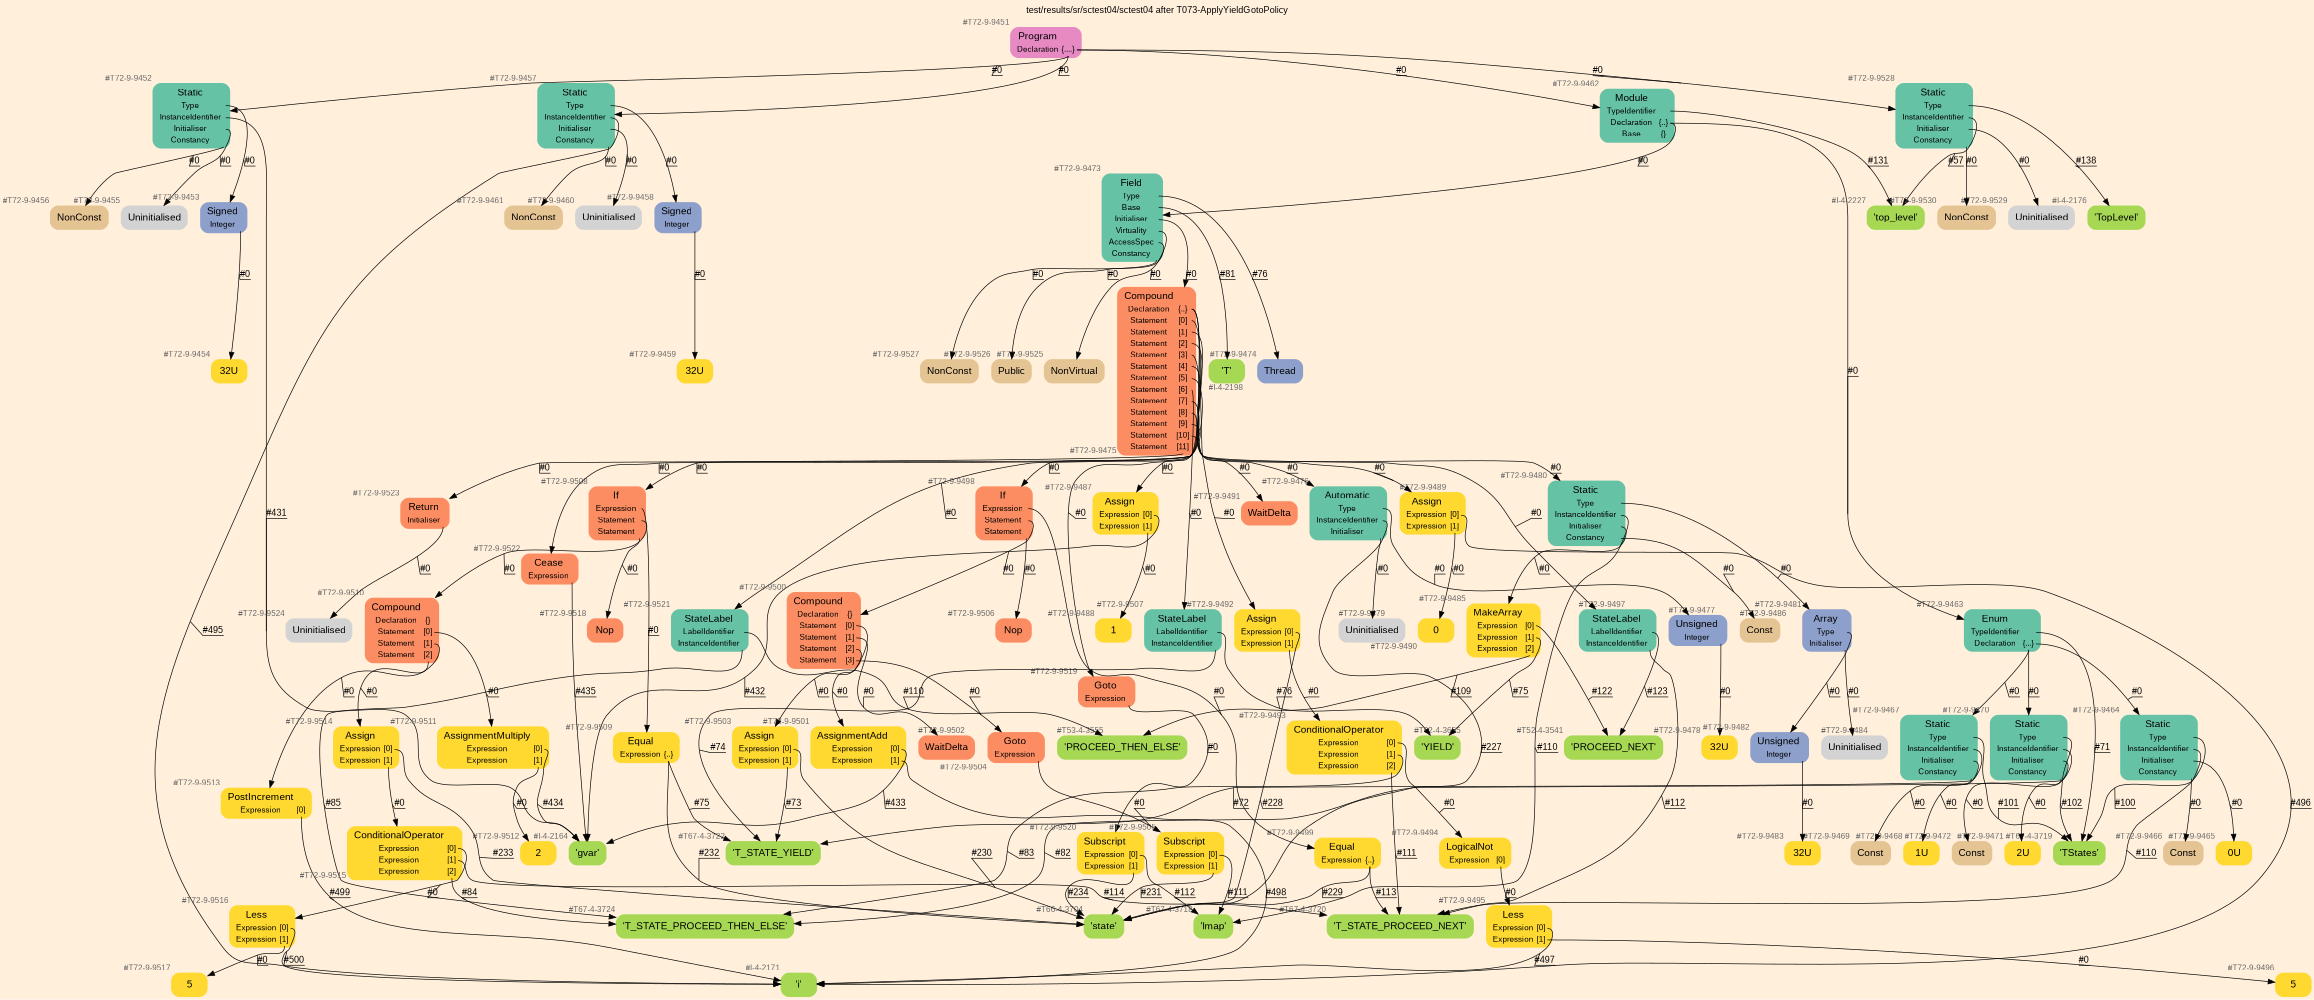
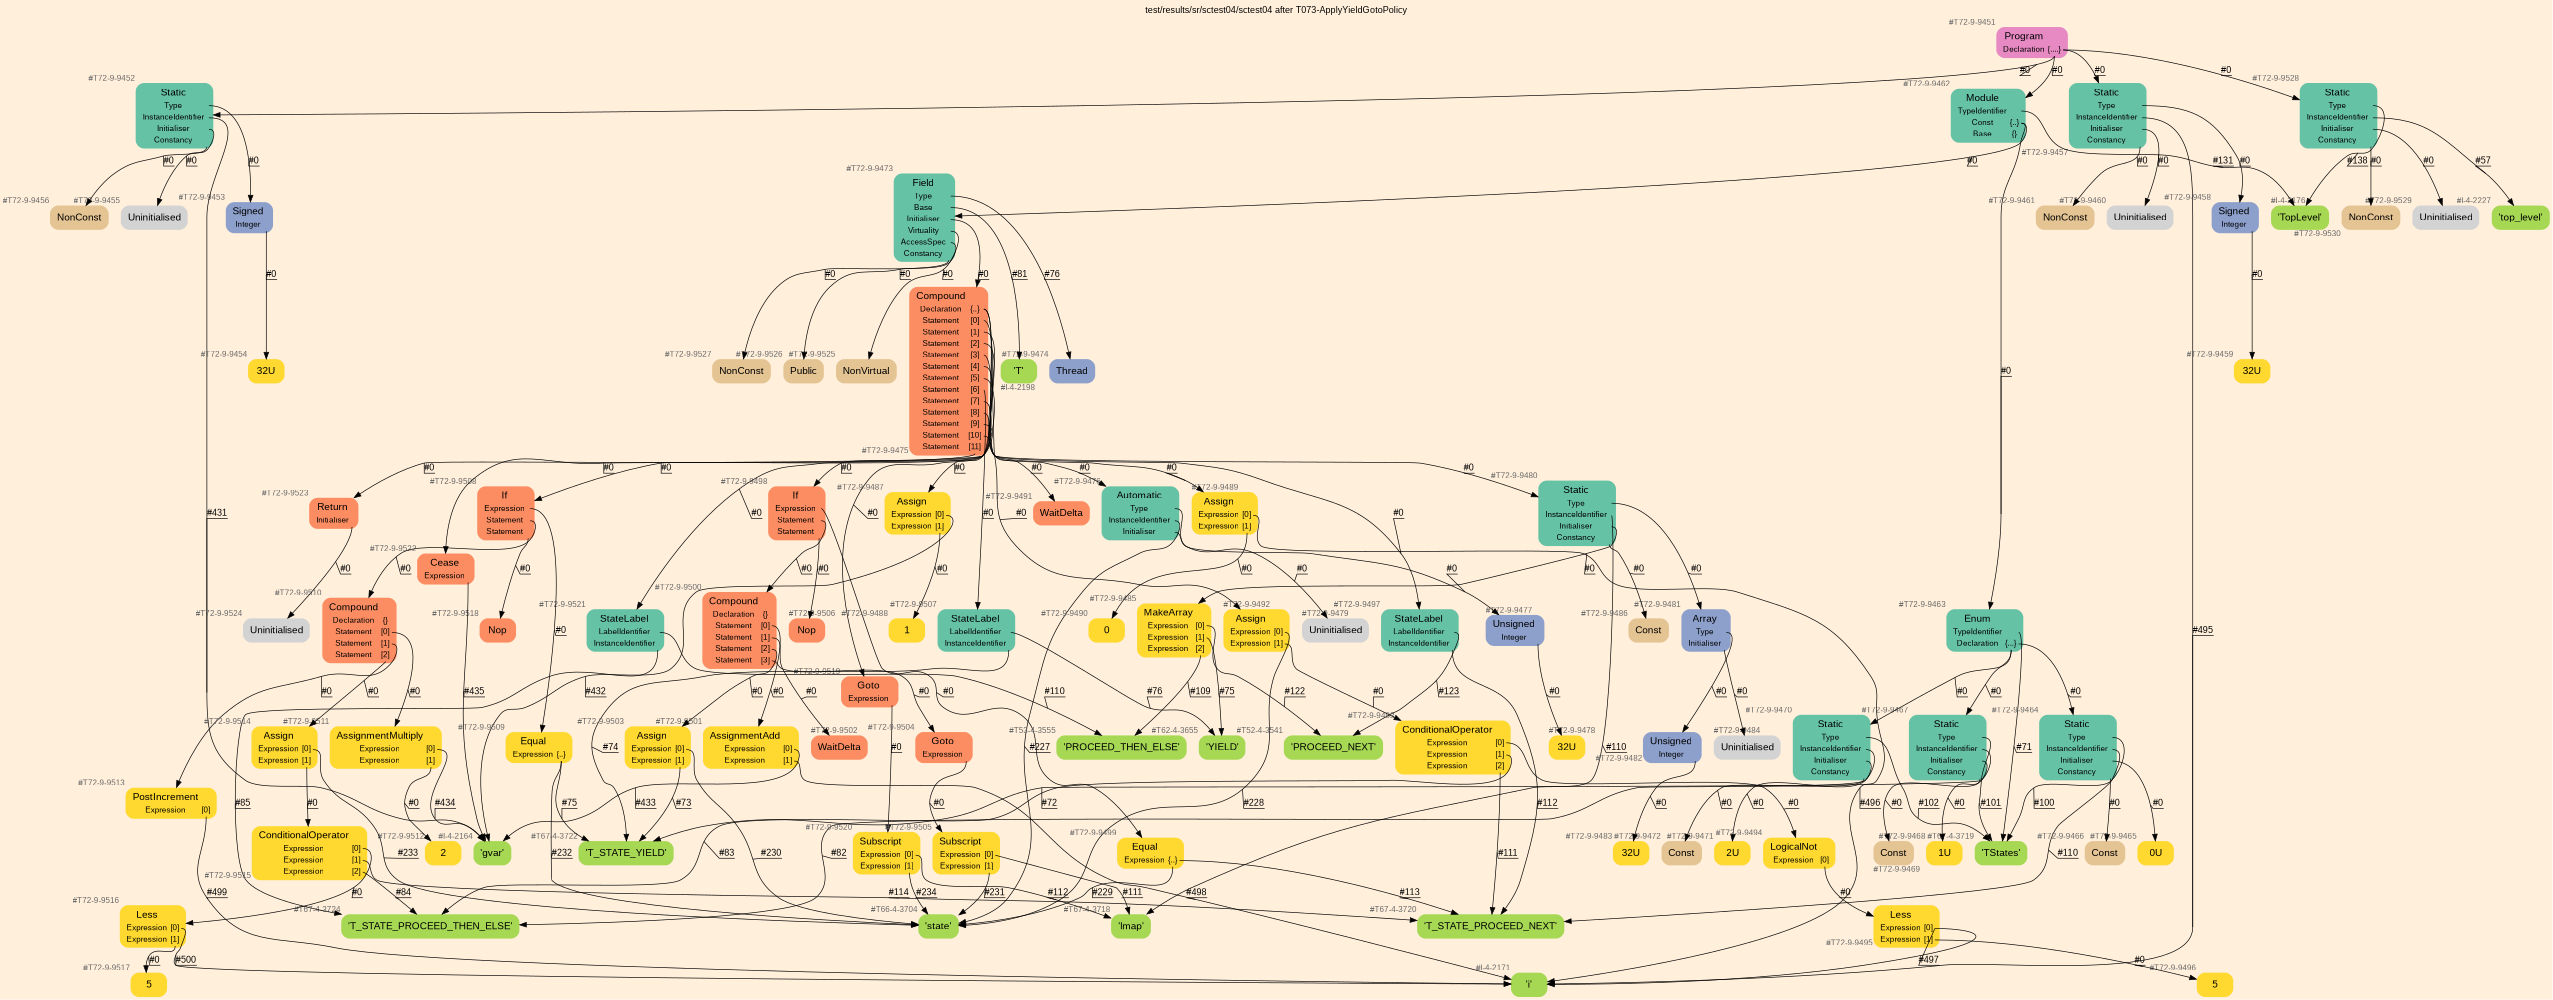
node "Module": text "Declaration" -> "Const"
edge "Module" -> "'top_level'": now "Module" -> "'TopLevel'"
